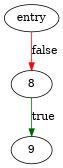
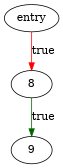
edge "entry" -> "8": label "false" -> "true"
